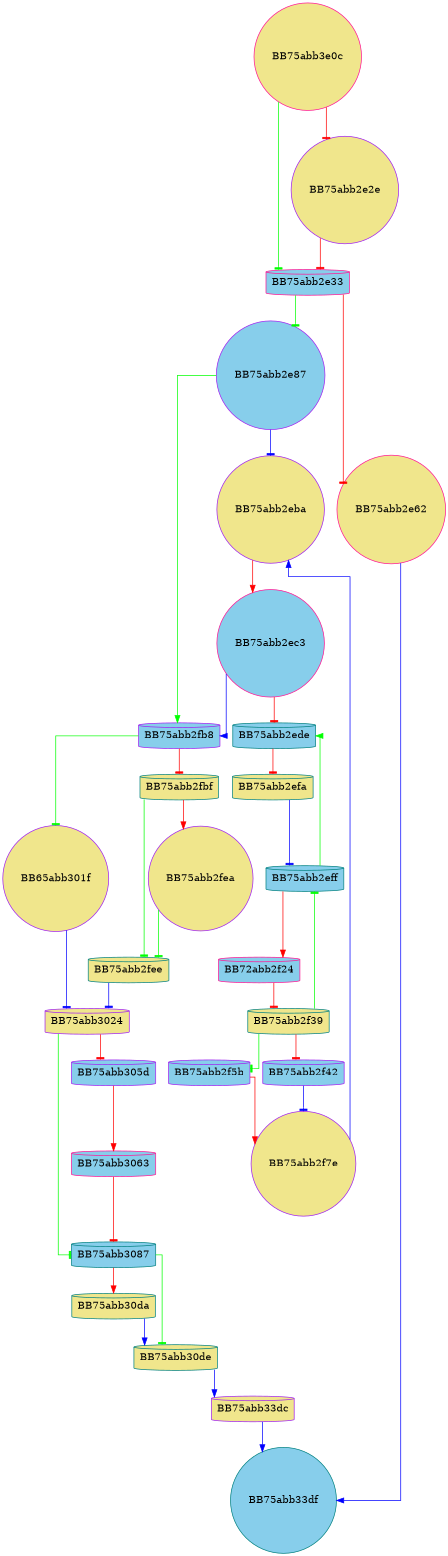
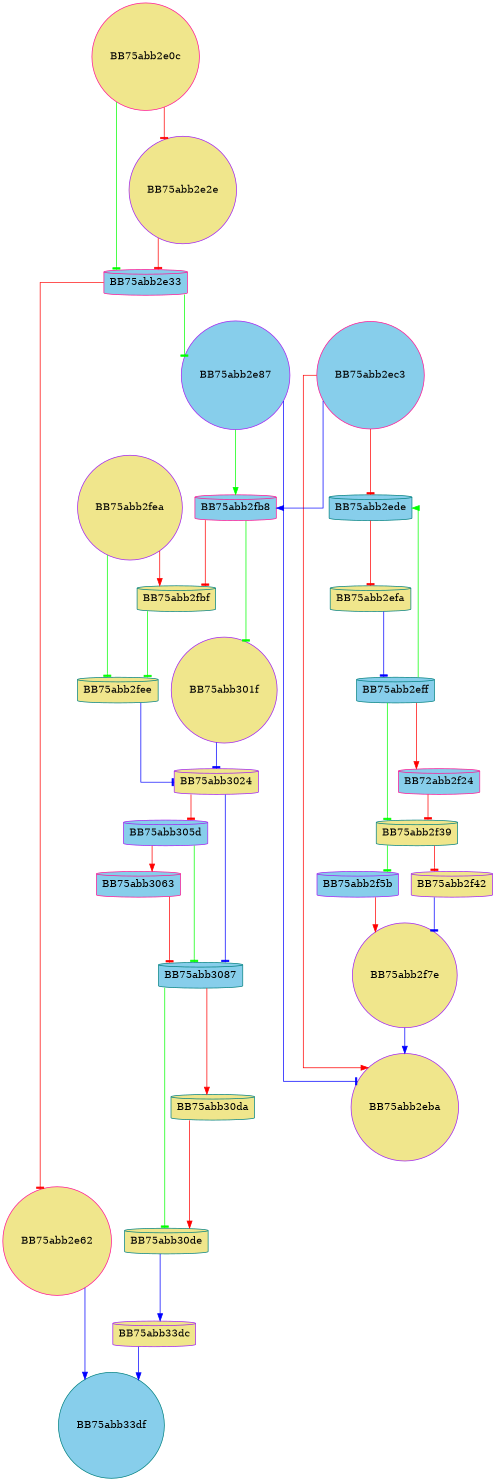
node "BB75abb3e0c": label "BB75abb3e0c" -> "BB75abb2e0c"
edge "BB75abb2eba" -> "BB75abb2ec3": reversed
node "BB75abb2fb8": color purple -> deeppink
edge "BB75abb2fbf" -> "BB75abb2fea": reversed
node "BB65abb301f": label "BB65abb301f" -> "BB75abb301f"
edge "BB75abb305d" -> "BB75abb3087": added
edge "BB75abb2f39" -> "BB75abb2eff": reversed
node "BB75abb2f42": fillcolor skyblue -> khaki
edge "BB75abb3024" -> "BB75abb3087": color green -> blue
edge "BB75abb30da" -> "BB75abb30de": color blue -> red
